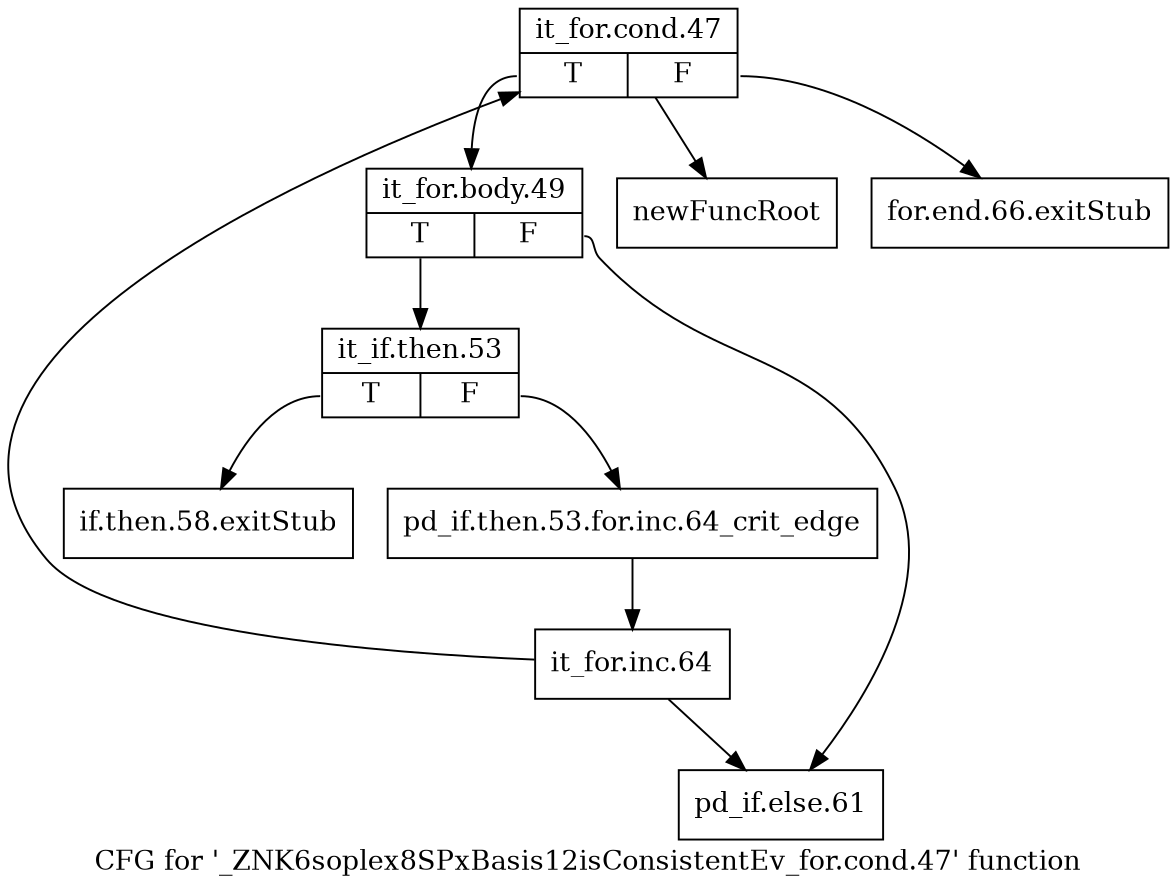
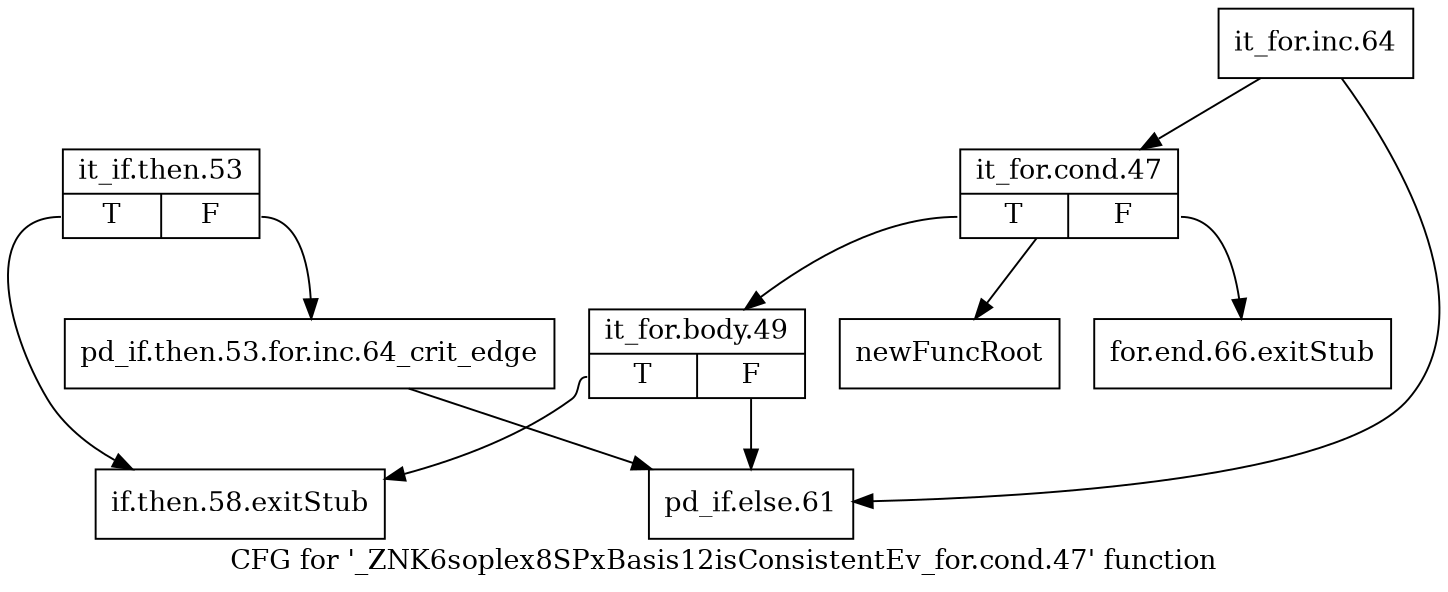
edge "it_for.body.49" -> "it_if.then.53": now "it_for.body.49" -> "if.then.58.exitStub"
edge "pd_if.then.53.for.inc.64_crit_edge" -> "it_for.inc.64": now "pd_if.then.53.for.inc.64_crit_edge" -> "pd_if.else.61"
